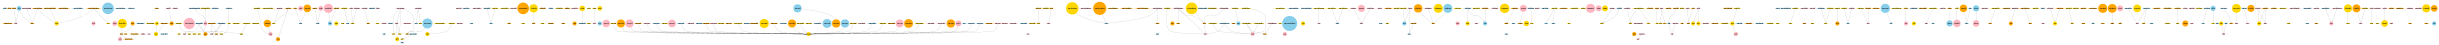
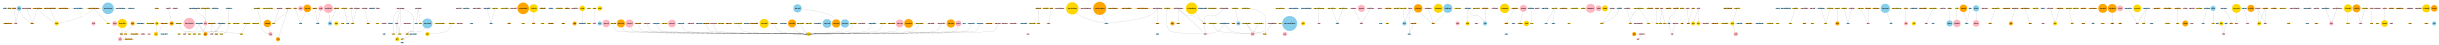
node "sym.ieee80211_sta_power_state_init_event": added
